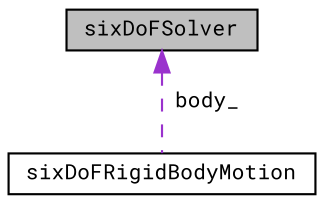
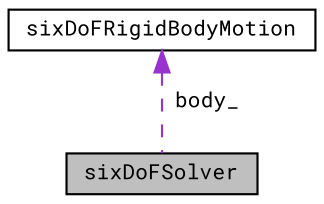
edge "sixDoFRigidBodyMotion" -> "sixDoFSolver": reversed
